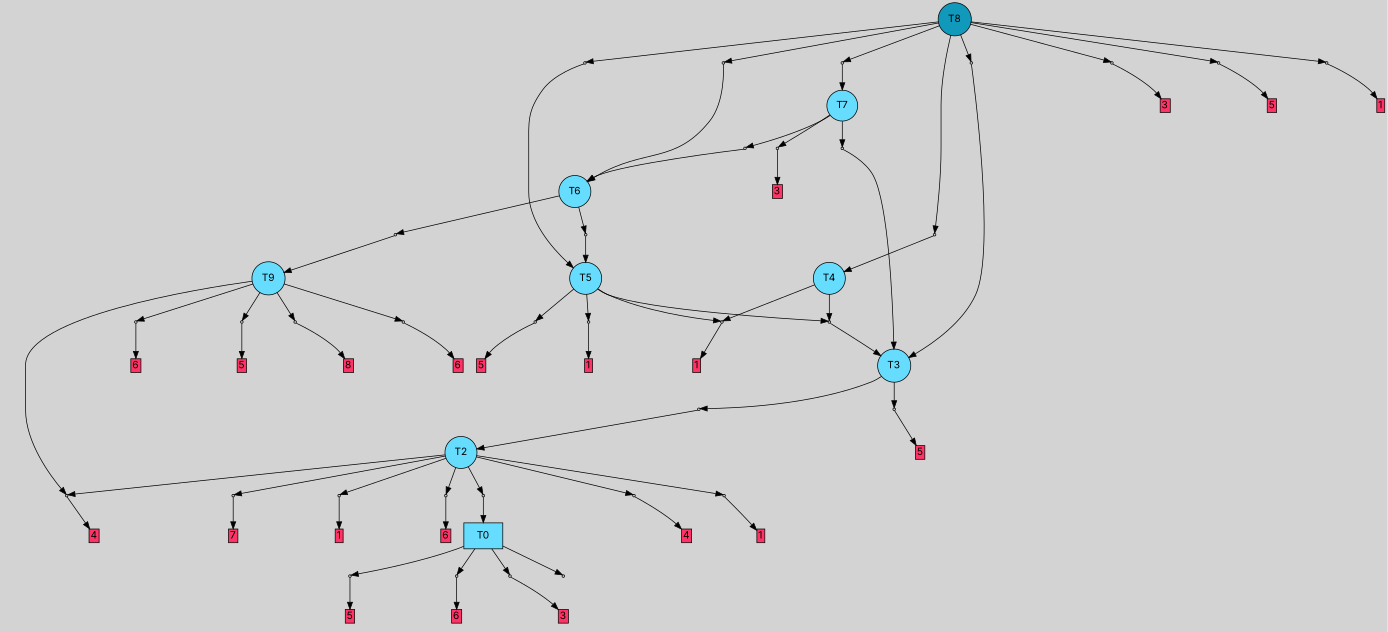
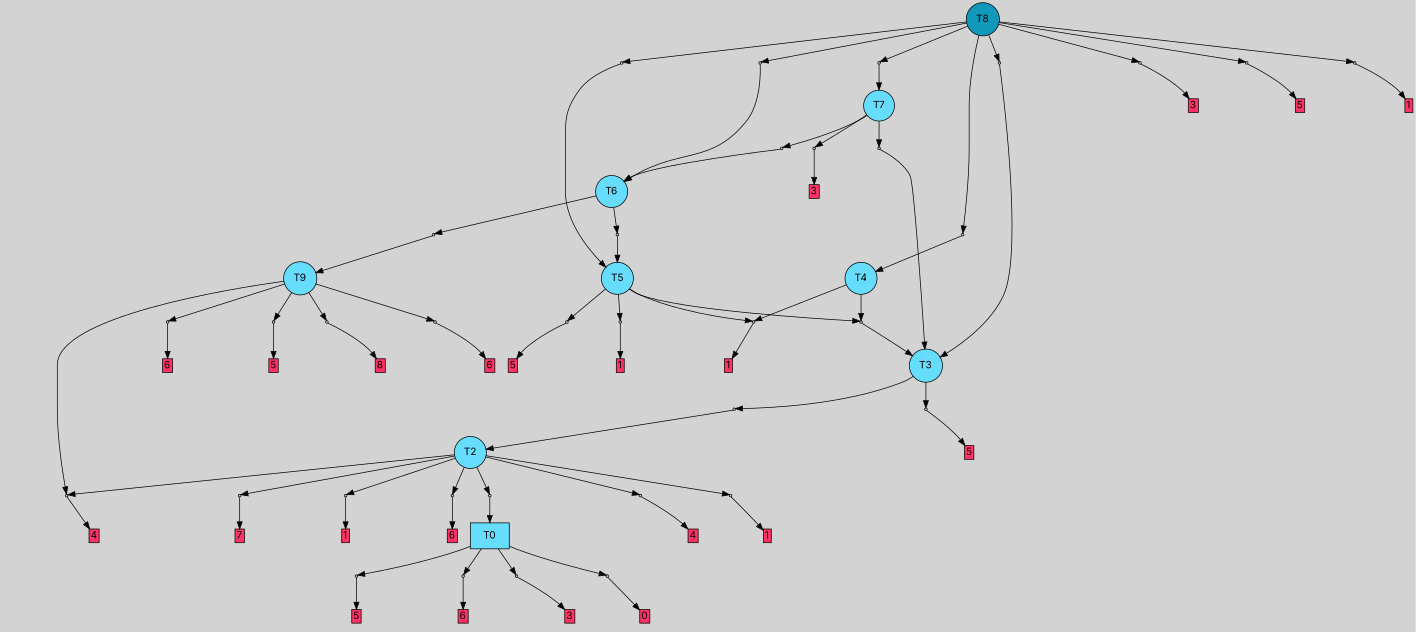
node "0": added
